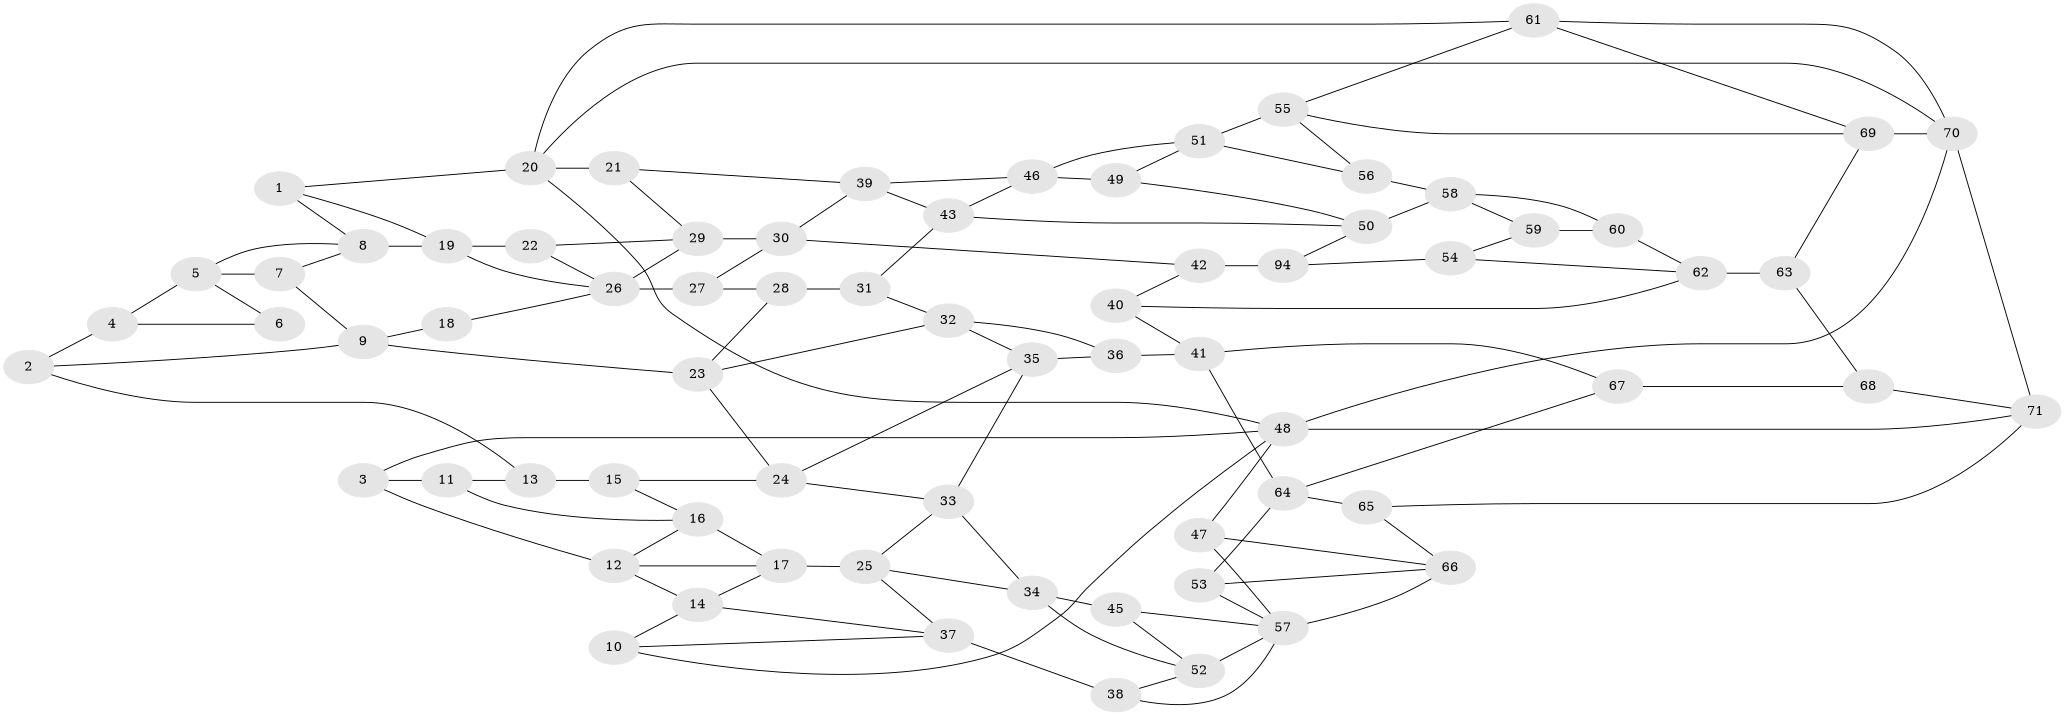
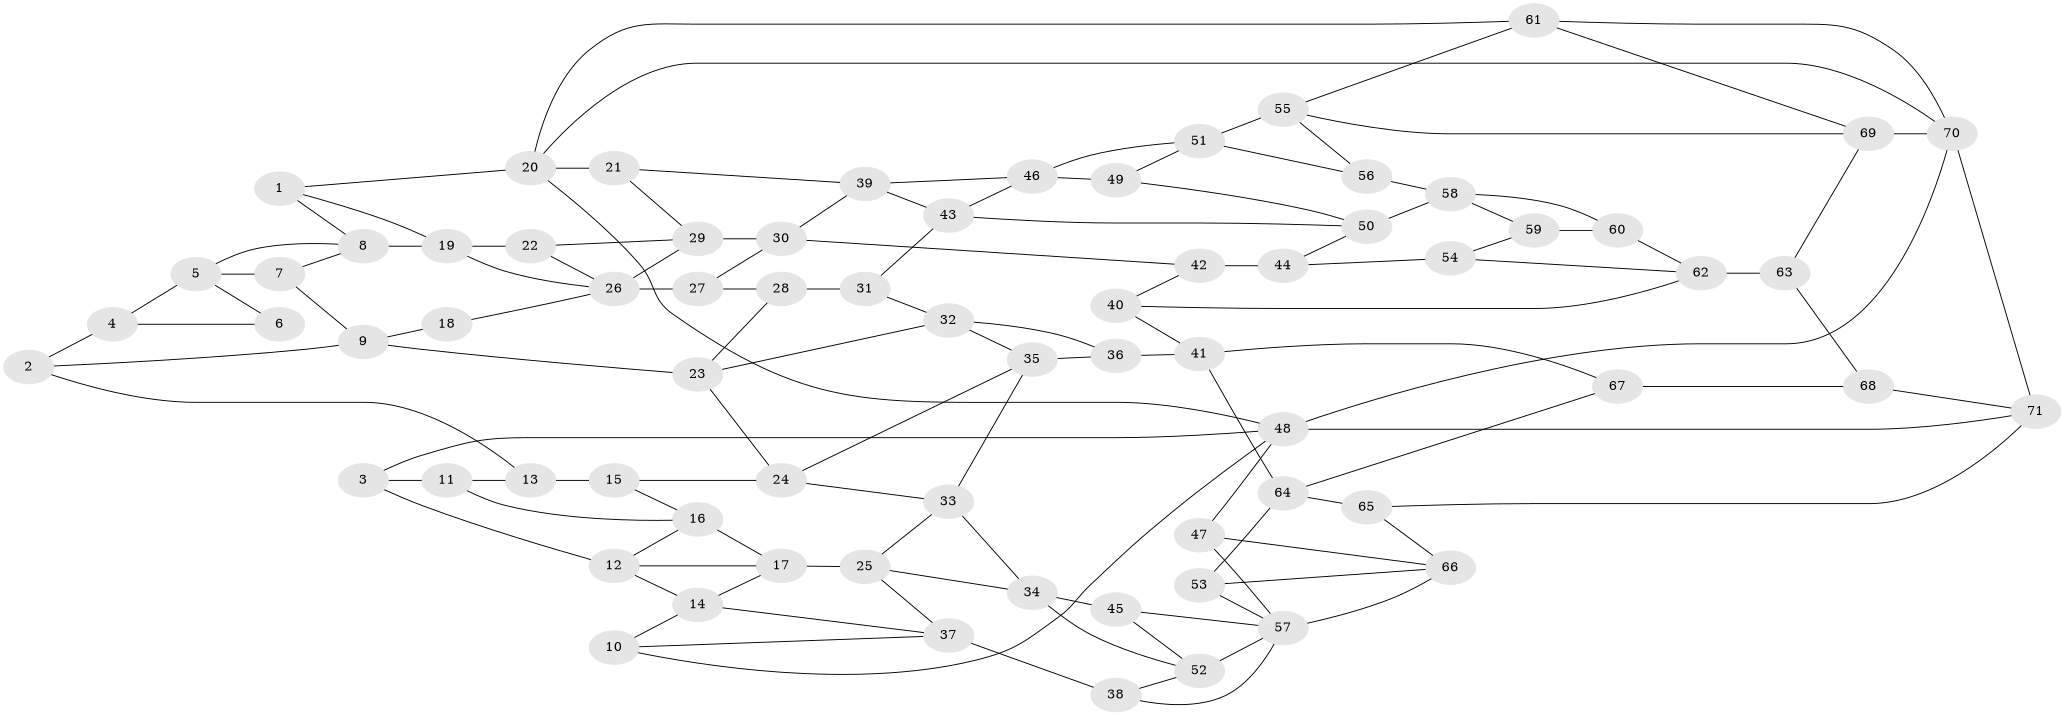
node "94": label "94" -> "44"
